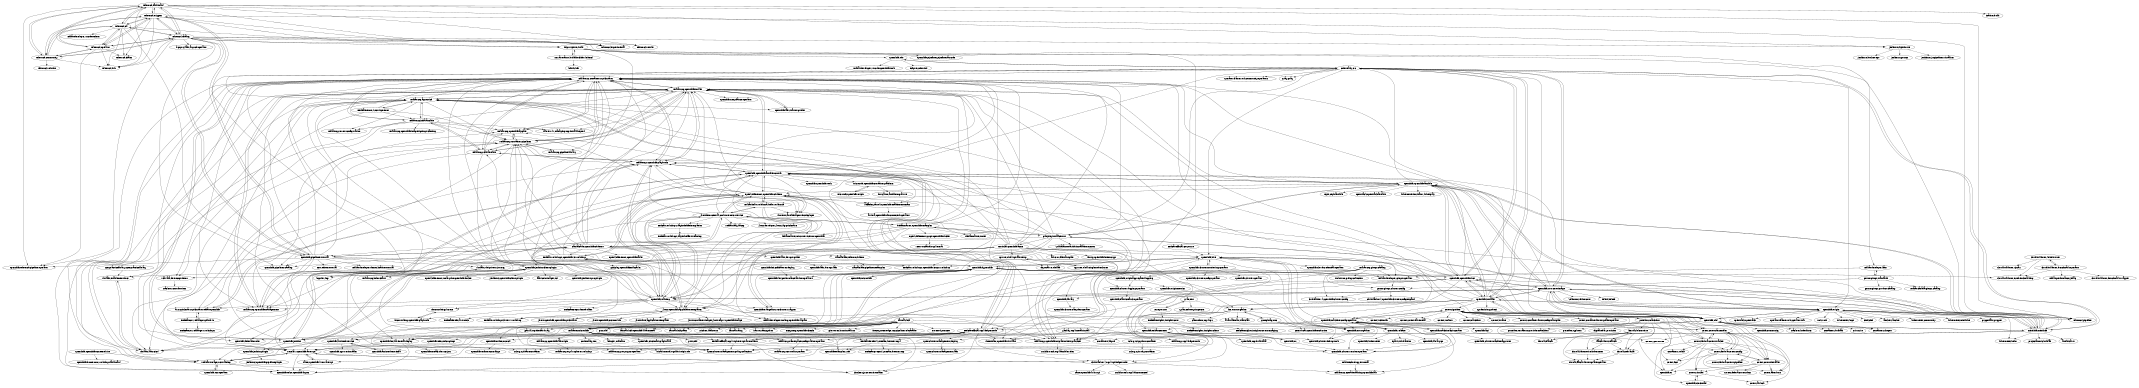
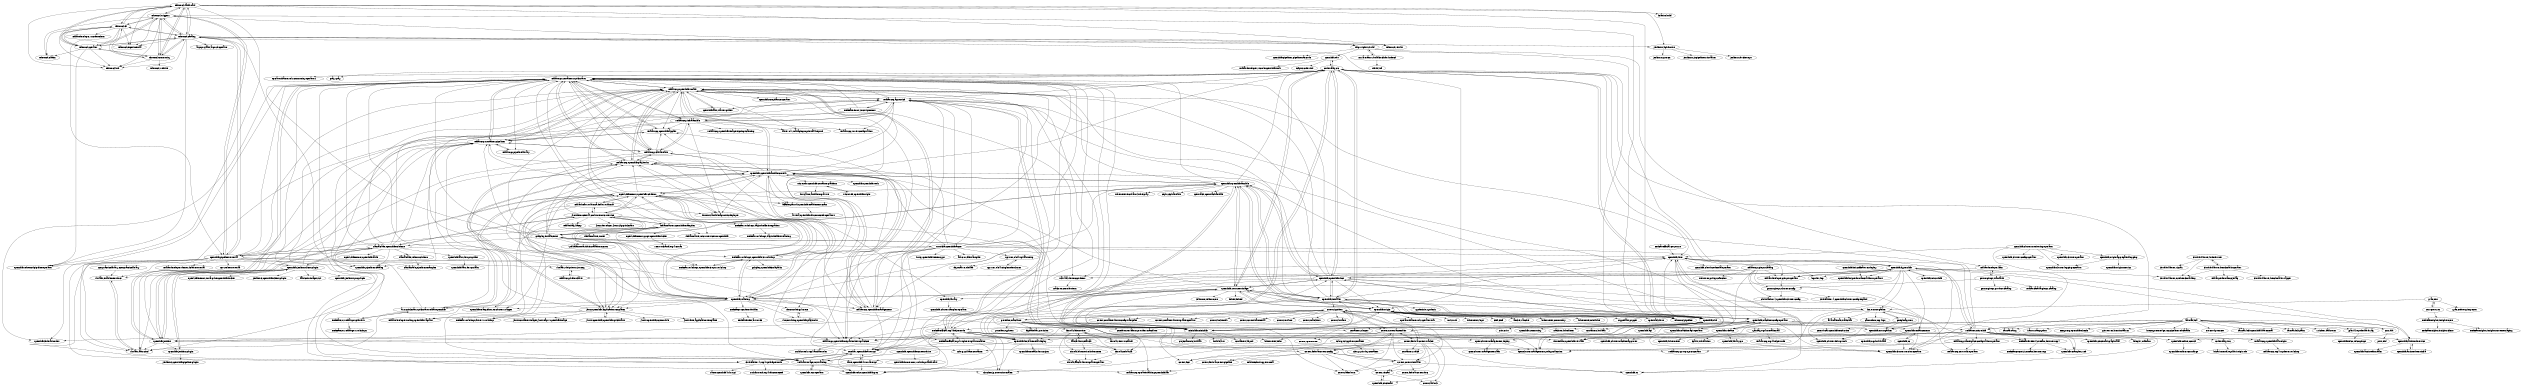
edge "shipwright-io/build" -> "redhat-cop/namespace-configuration-operator": removed
edge "openshift/okd" -> "code-ready/crc": added
edge "openshift/hive" -> "openshift/cluster-monitoring-operator": removed
node "openshift/elasticsearch-operator": removed
node "openstack/openstack": label "openstack/openstack" -> "openstack/hive"
edge "redhat-et/microshift" -> "containers/libpod": now "redhat-et/microshift" -> "openshift-kni/baremetal-deploy"
node "kinvolk/Flatcar": label "kinvolk/Flatcar" -> "kinvolk/VeerMuchandi"
node "openshift/cgruver-installer": label "openshift/cgruver-installer" -> "openshift/assisted-installer"
